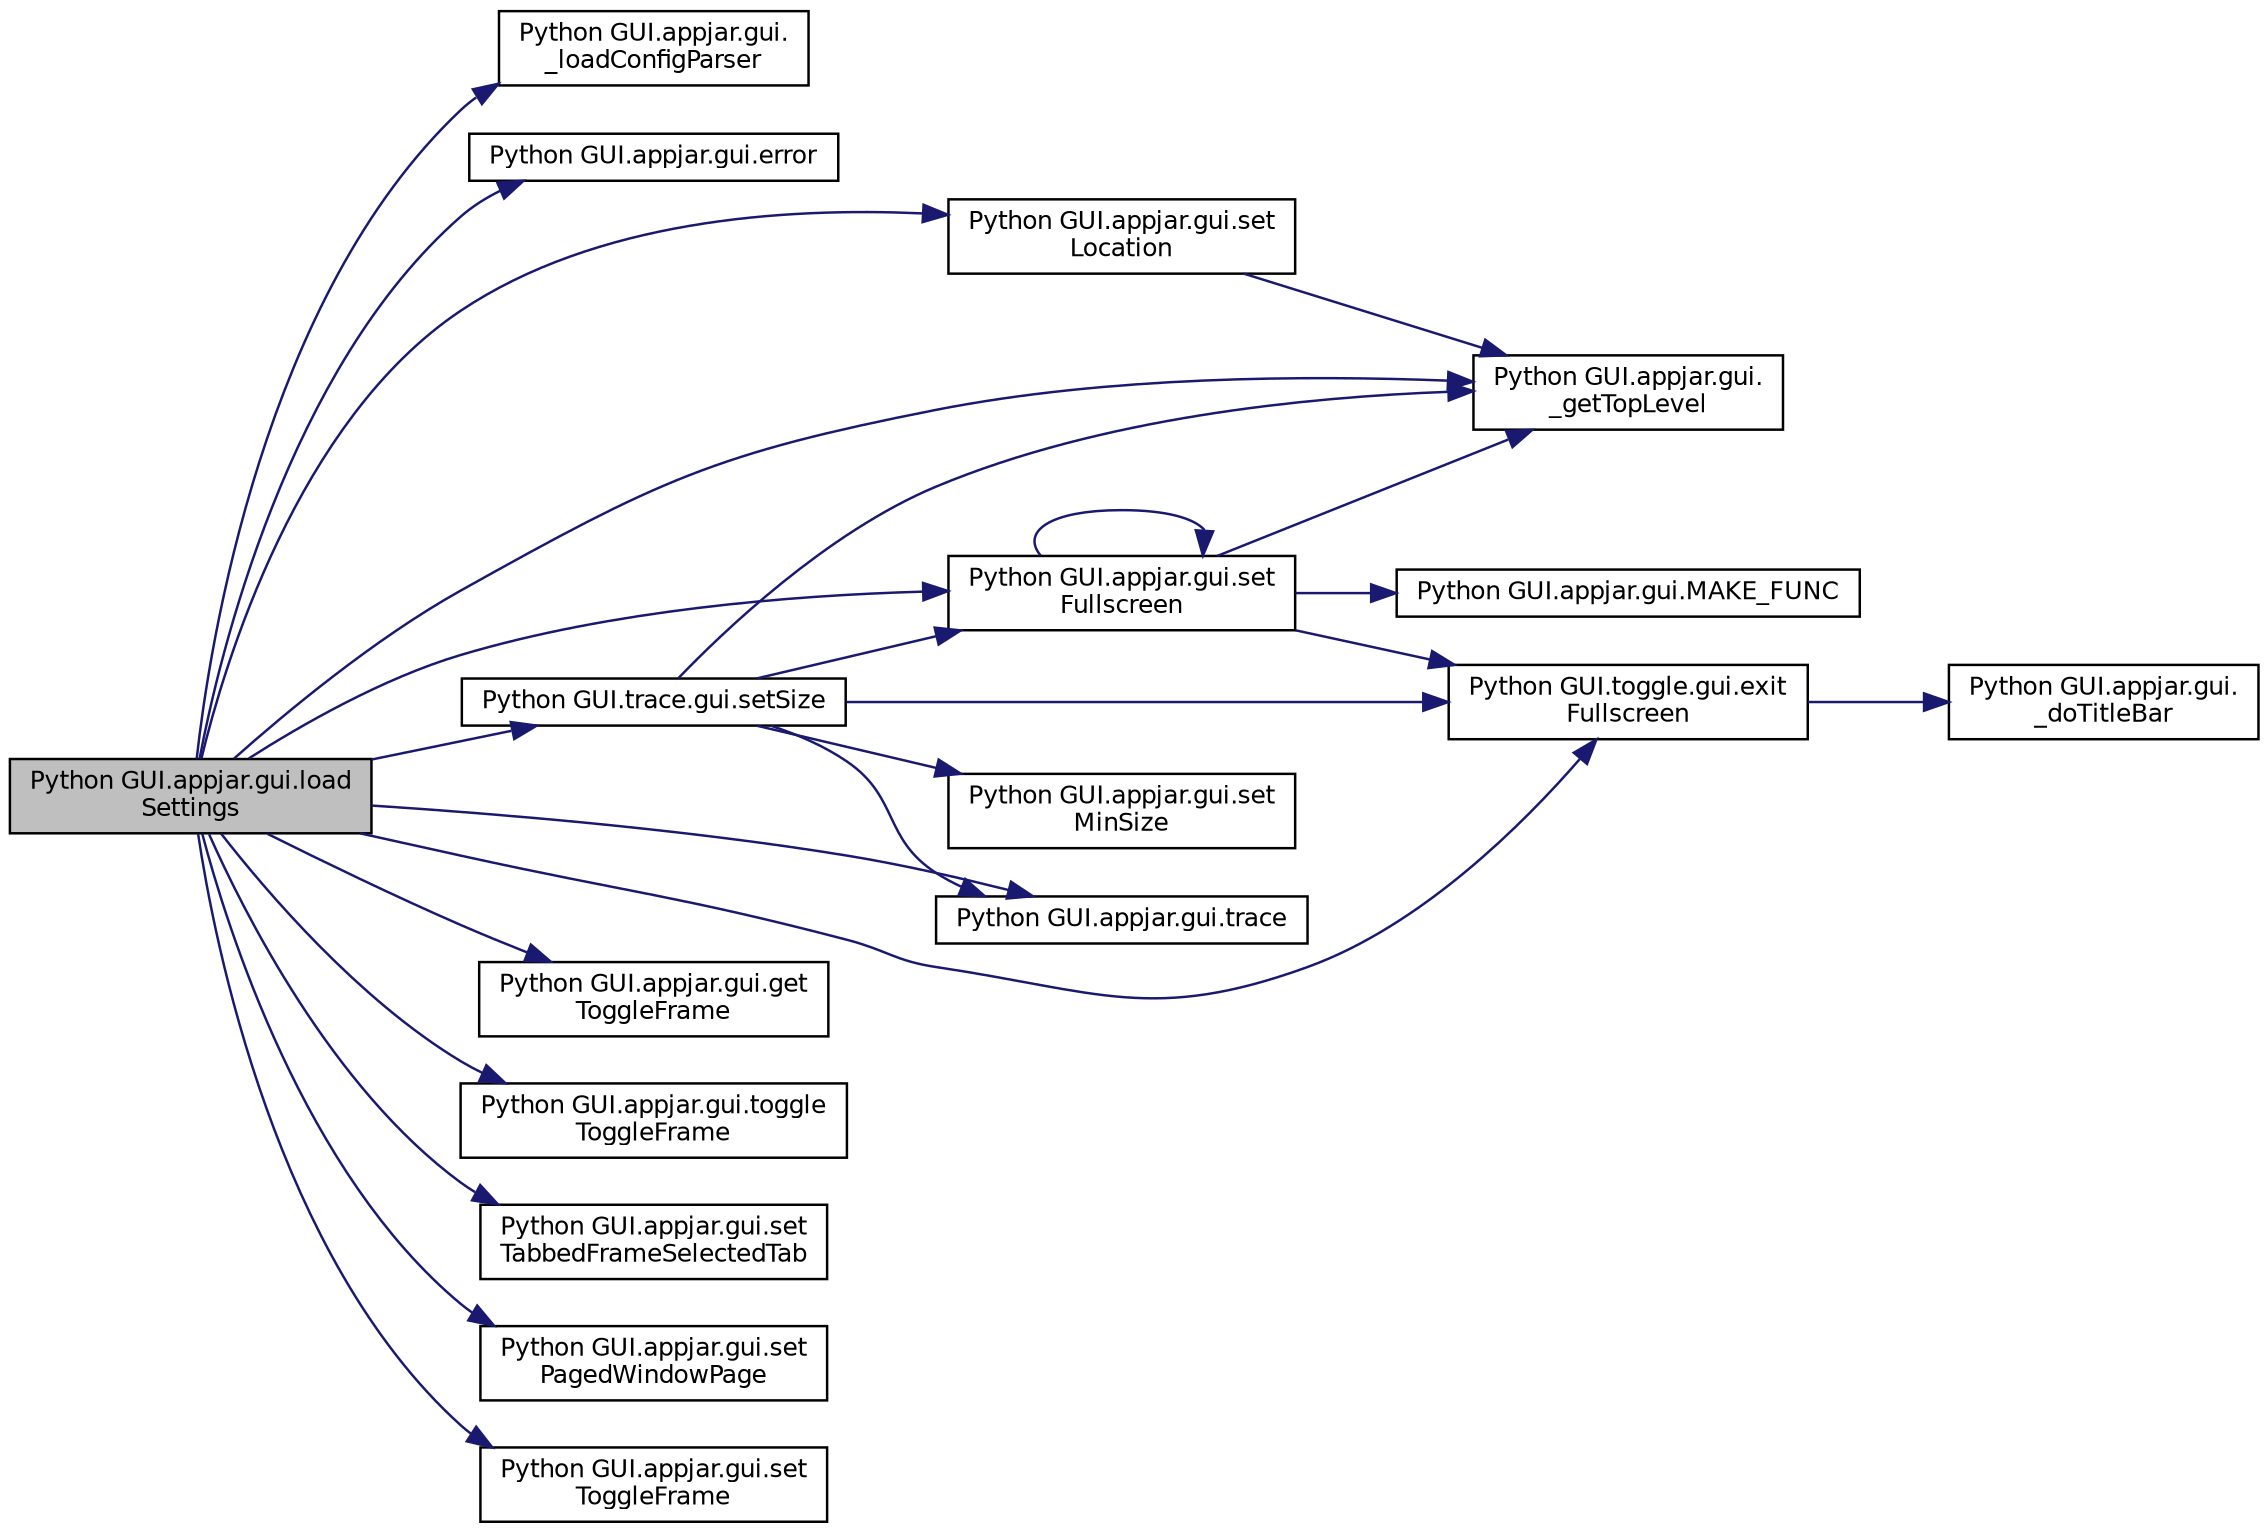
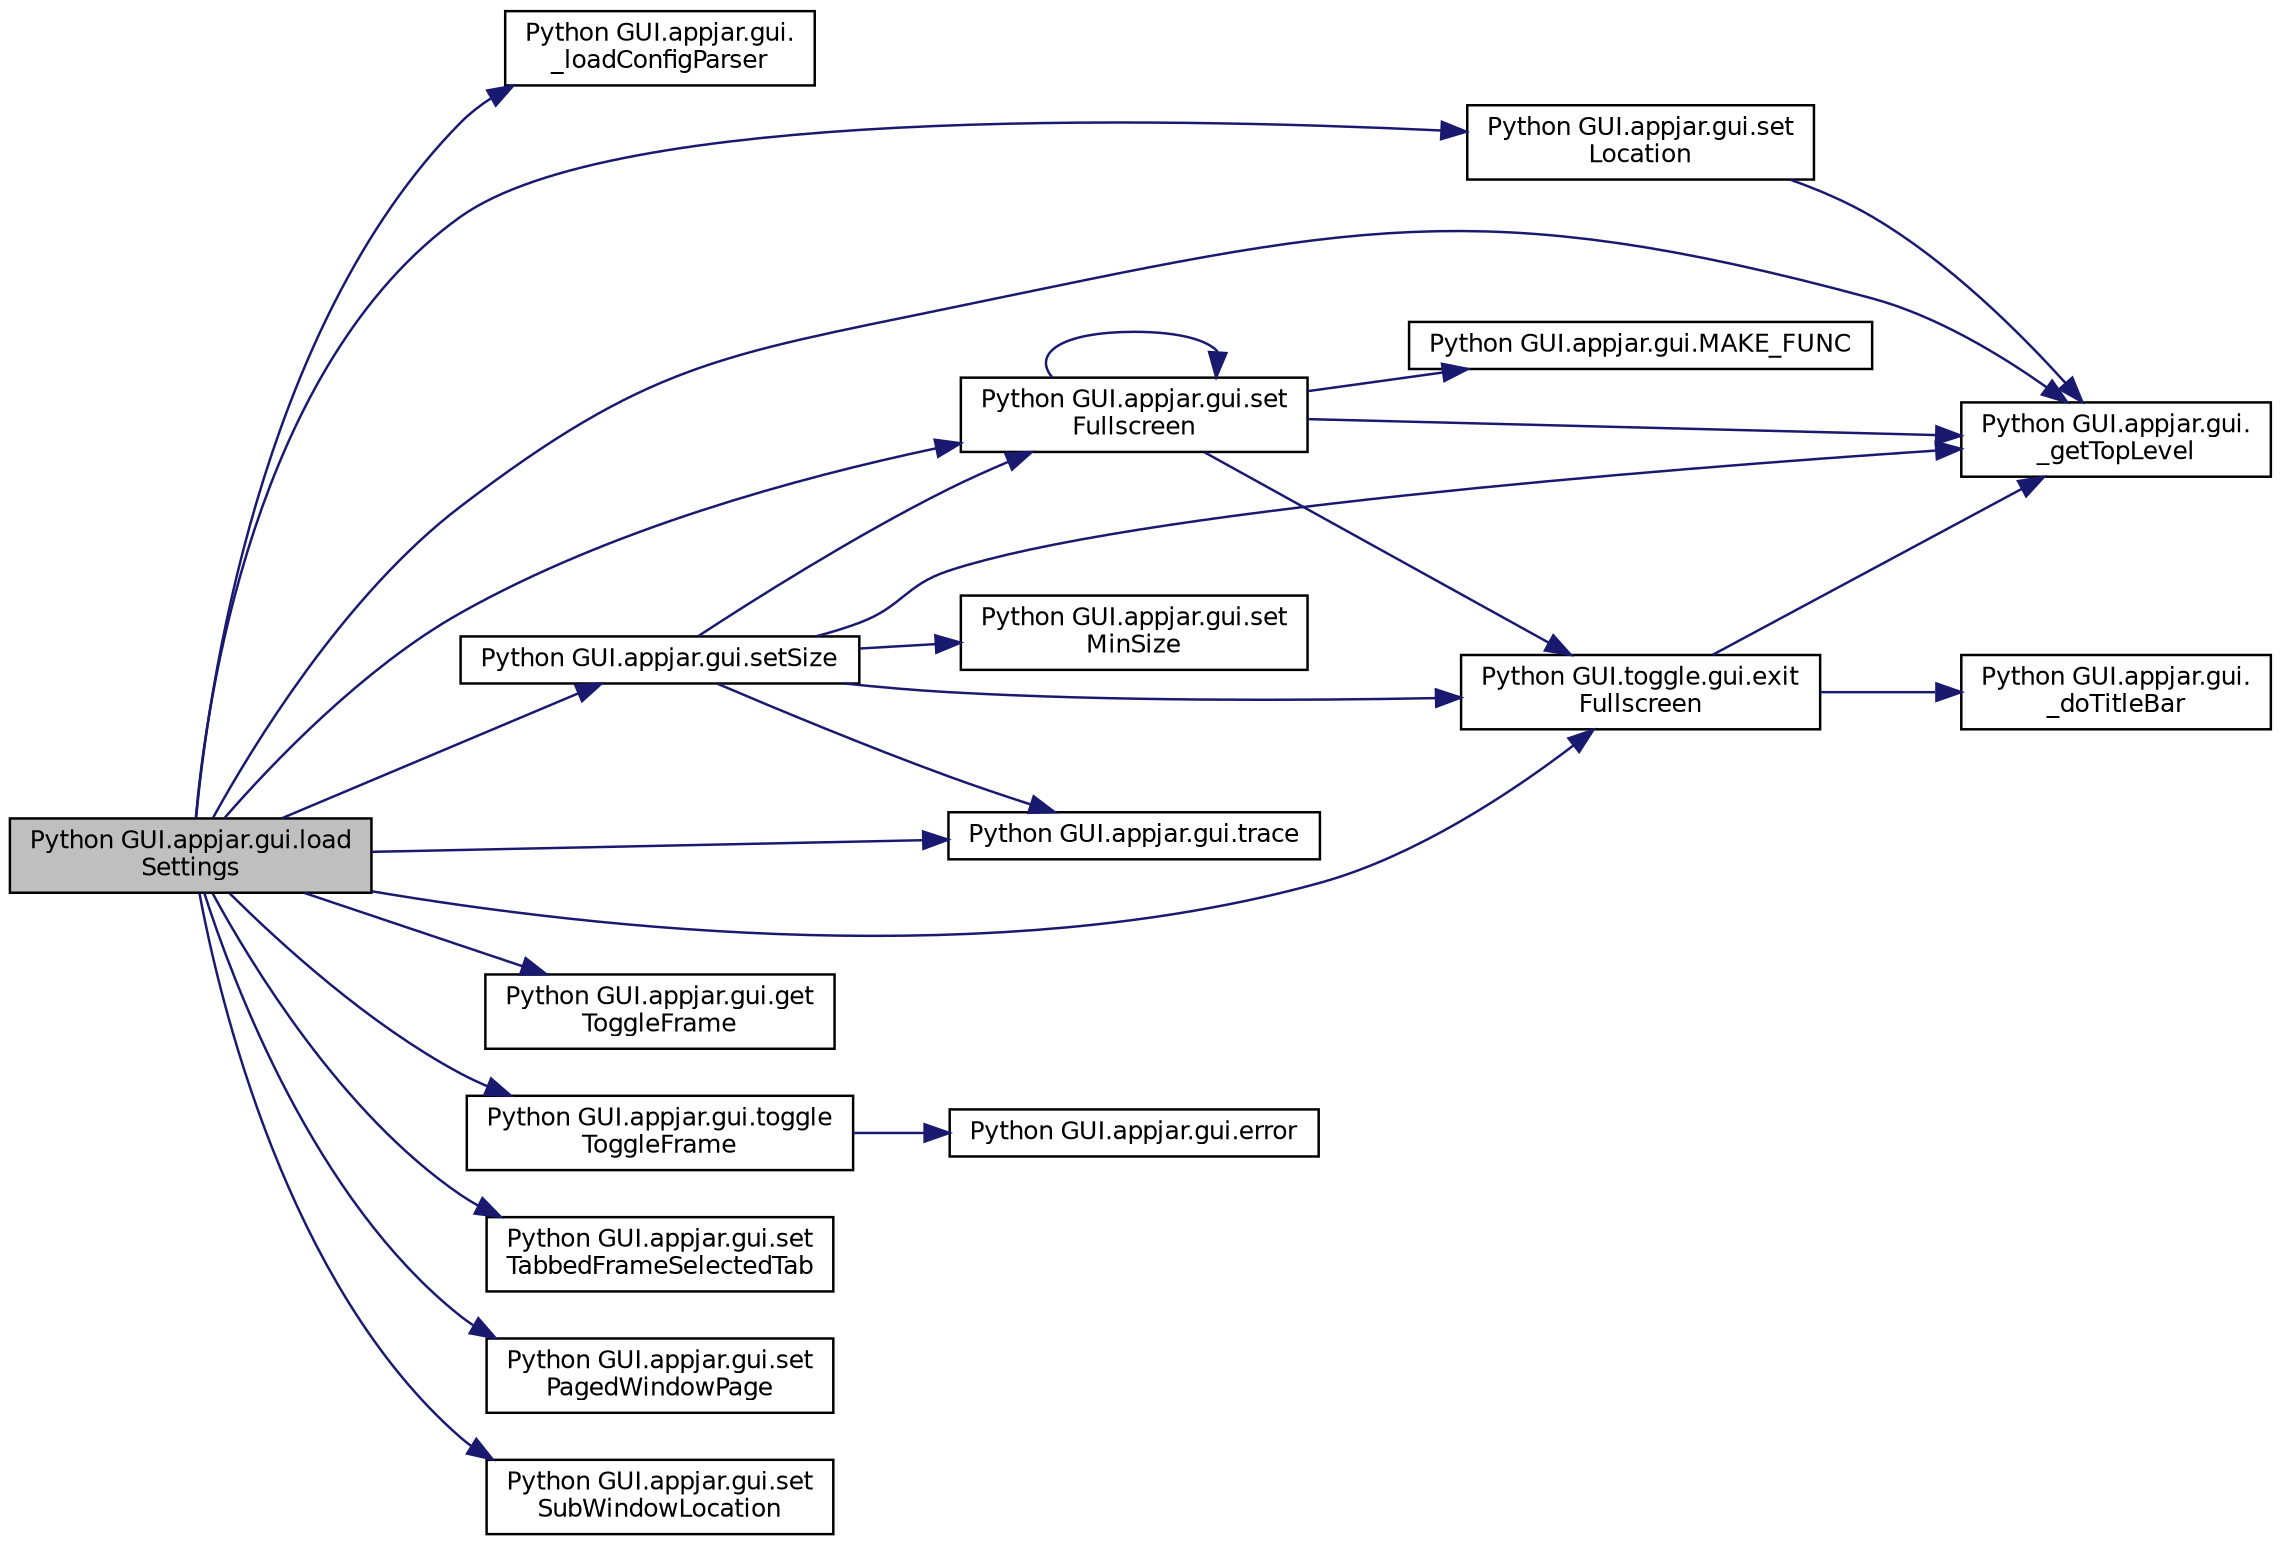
edge "Python GUI.appjar.gui.load Settings" -> "Python GUI.appjar.gui.error": now "Python GUI.appjar.gui.toggle ToggleFrame" -> "Python GUI.appjar.gui.error"
edge "Python GUI.toggle.gui.exit Fullscreen" -> "Python GUI.appjar.gui. _getTopLevel": added
node "Python GUI.trace.gui.setSize": label "Python GUI.trace.gui.setSize" -> "Python GUI.appjar.gui.setSize"
node "Python GUI.appjar.gui.set ToggleFrame": label "Python GUI.appjar.gui.set ToggleFrame" -> "Python GUI.appjar.gui.set SubWindowLocation"
